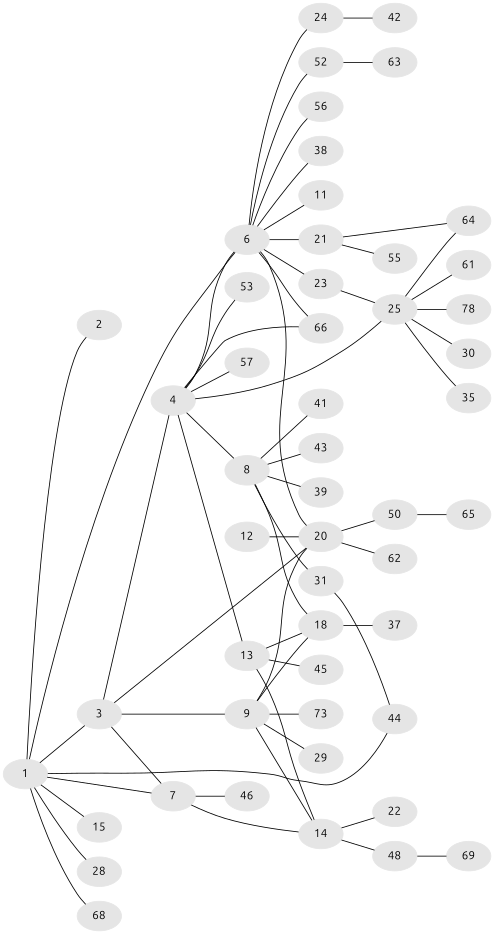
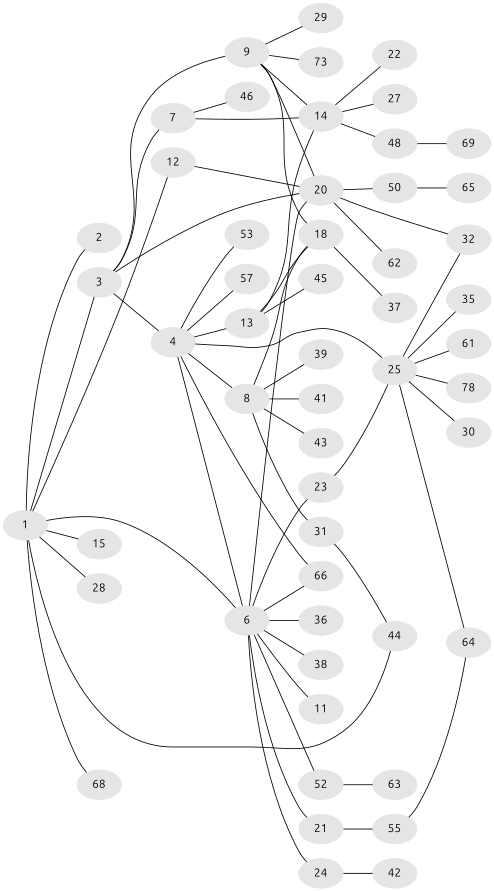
node "27": added
node "56": label "56" -> "36"
edge "64" -- "21": now "64" -- "55"
node "32": added
edge "1" -- "7": now "1" -- "12"
